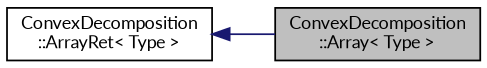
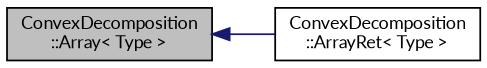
edge "ConvexDecomposition ::Array< Type >" -> "ConvexDecomposition ::ArrayRet< Type >": reversed
